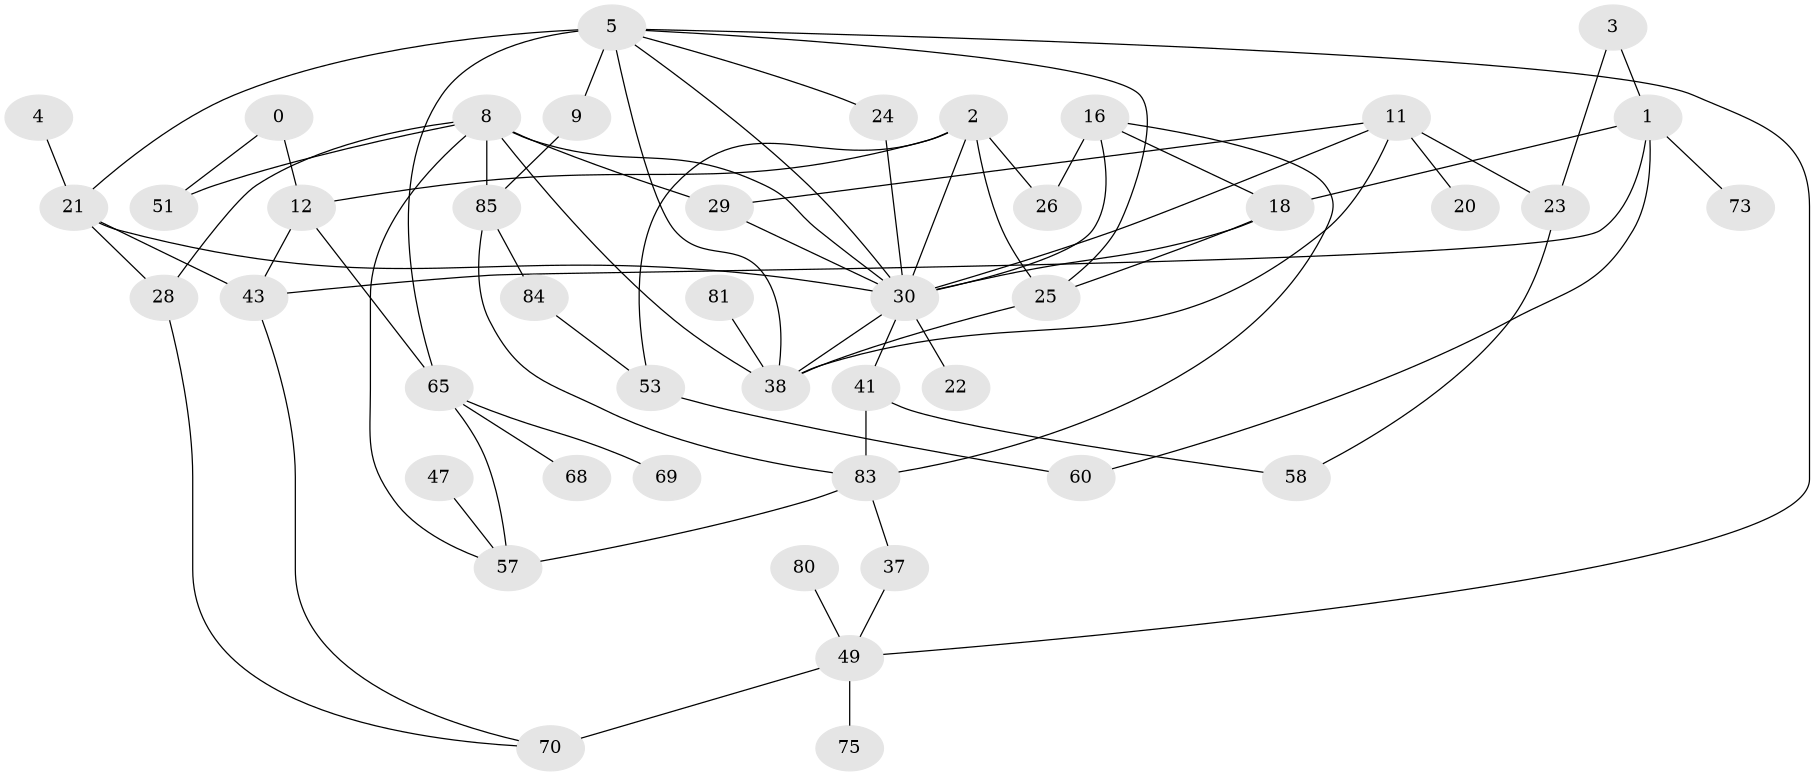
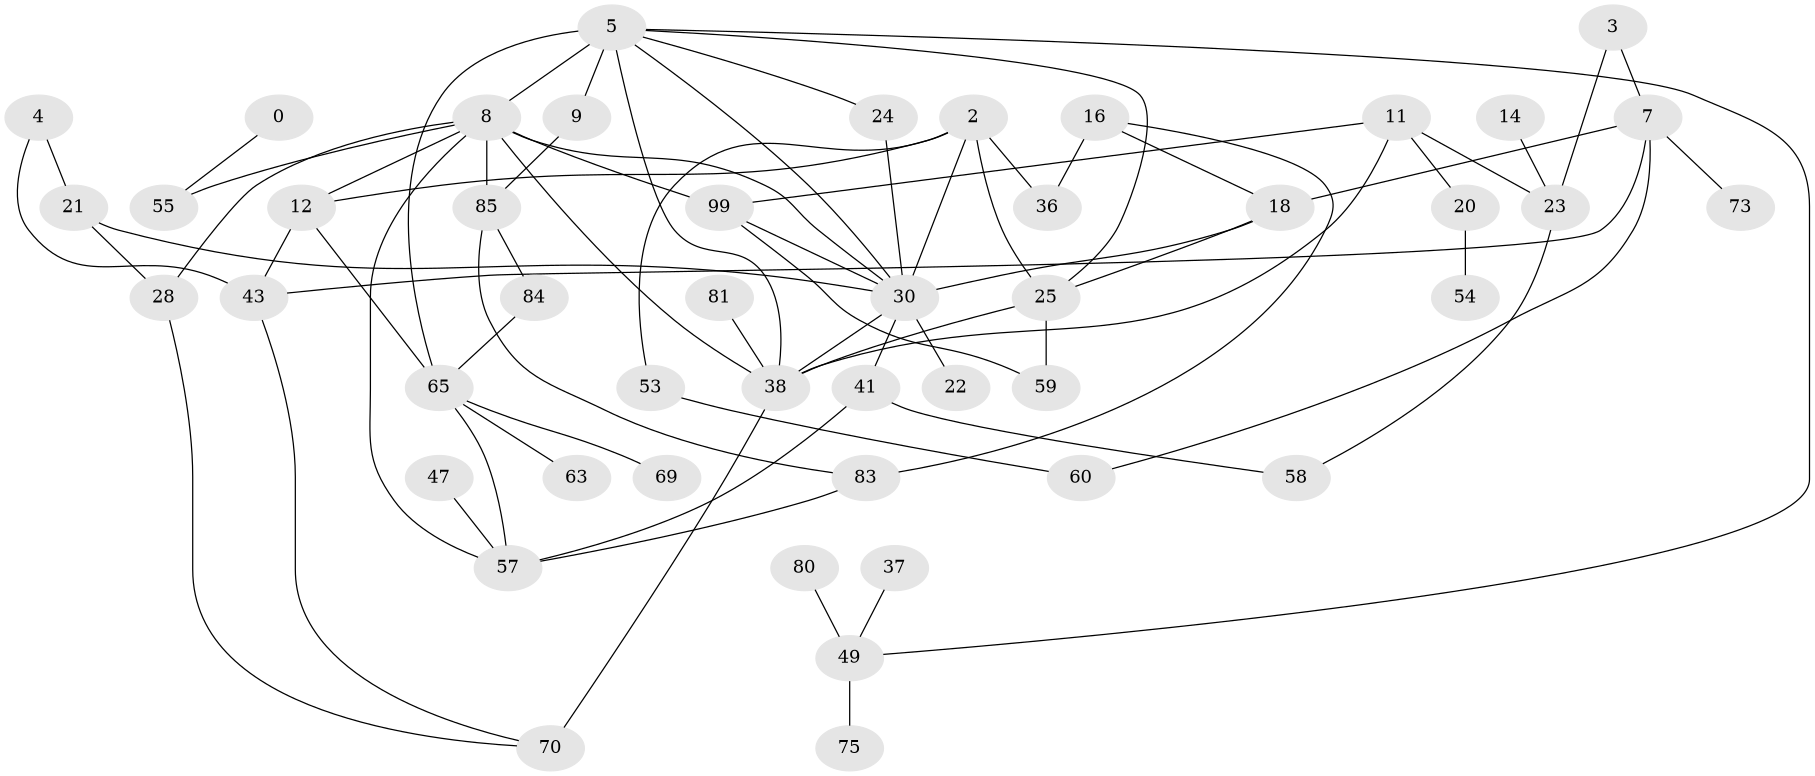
edge "5" -- "21": now "5" -- "8"
node "14": added
node "1": label "1" -> "7"
edge "0" -- "12": now "8" -- "12"
node "51": label "51" -> "55"
node "29": label "29" -> "99"
node "26": label "26" -> "36"
edge "11" -- "30": removed
edge "16" -- "30": removed
edge "21" -- "43": now "4" -- "43"
node "54": added
edge "84" -- "53": now "84" -- "65"
node "59": added
edge "41" -- "83": now "41" -- "57"
node "68": label "68" -> "63"
edge "83" -- "37": removed
edge "49" -- "70": now "38" -- "70"
